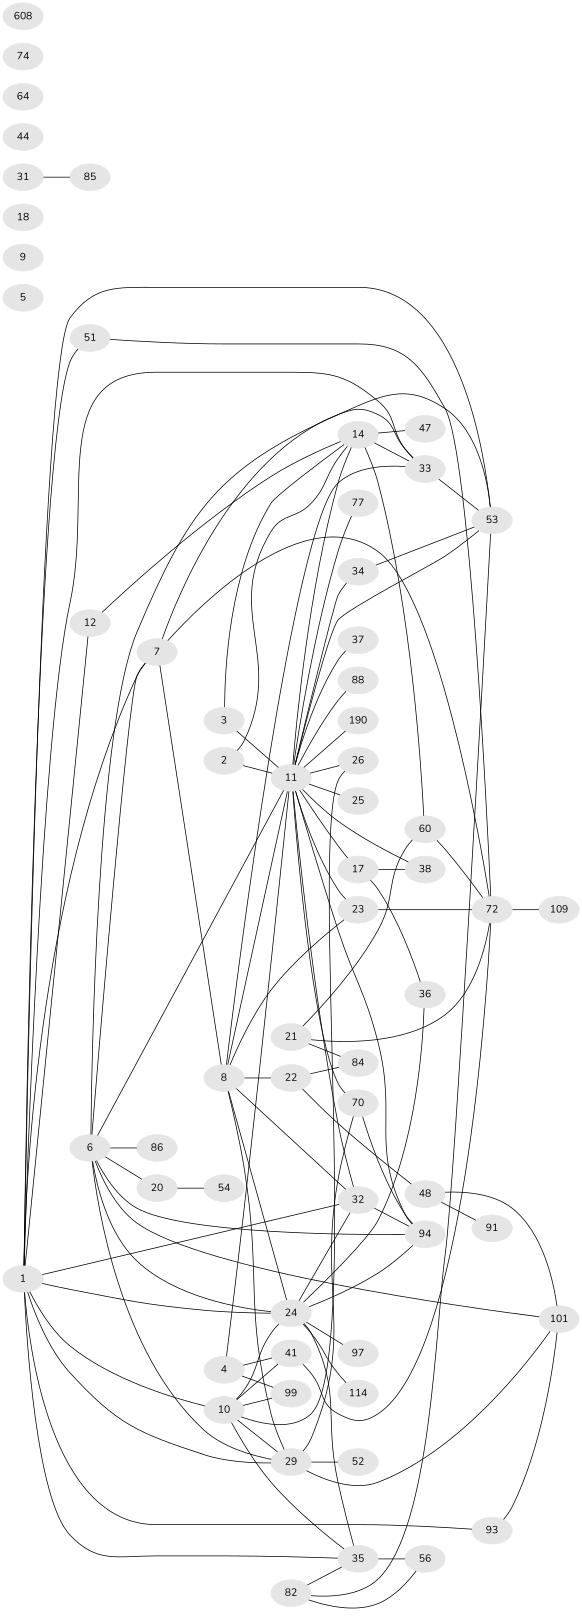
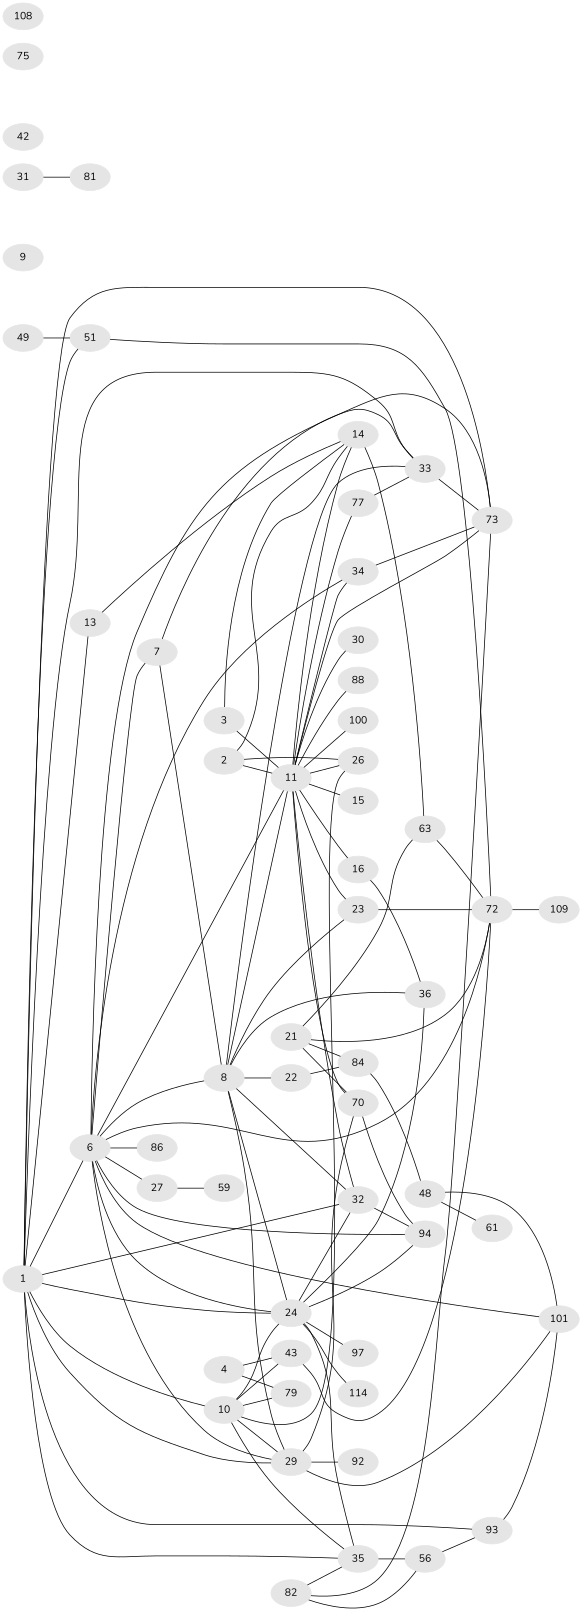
node "608": label "608" -> "108"
node "74": label "74" -> "75"
node "64": removed
node "44": label "44" -> "42"
node "85": label "85" -> "81"
node "18": removed
node "5": removed
node "49": added
node "47": removed
edge "14" -- "33": now "77" -- "33"
node "53": label "53" -> "73"
edge "7" -- "72": now "6" -- "72"
node "12": label "12" -> "13"
node "37": label "37" -> "30"
node "190": label "190" -> "100"
edge "2" -- "26": added
node "25": label "25" -> "15"
edge "34" -- "6": added
node "60": label "60" -> "63"
node "17": label "17" -> "16"
node "38": removed
edge "36" -- "8": added
edge "7" -- "1": now "6" -- "1"
edge "11" -- "94": removed
edge "21" -- "70": added
edge "11" -- "4": removed
edge "8" -- "6": added
edge "22" -- "48": now "84" -- "48"
node "20": label "20" -> "27"
node "54": label "54" -> "59"
node "91": label "91" -> "61"
node "41": label "41" -> "43"
node "99": label "99" -> "79"
node "52": label "52" -> "92"
edge "93" -- "56": added
